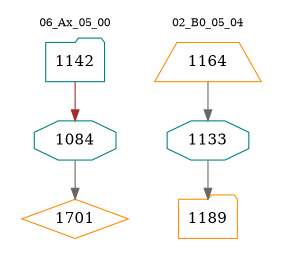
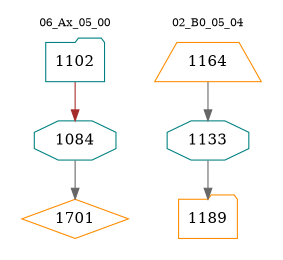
node "1142": label "1142" -> "1102"
